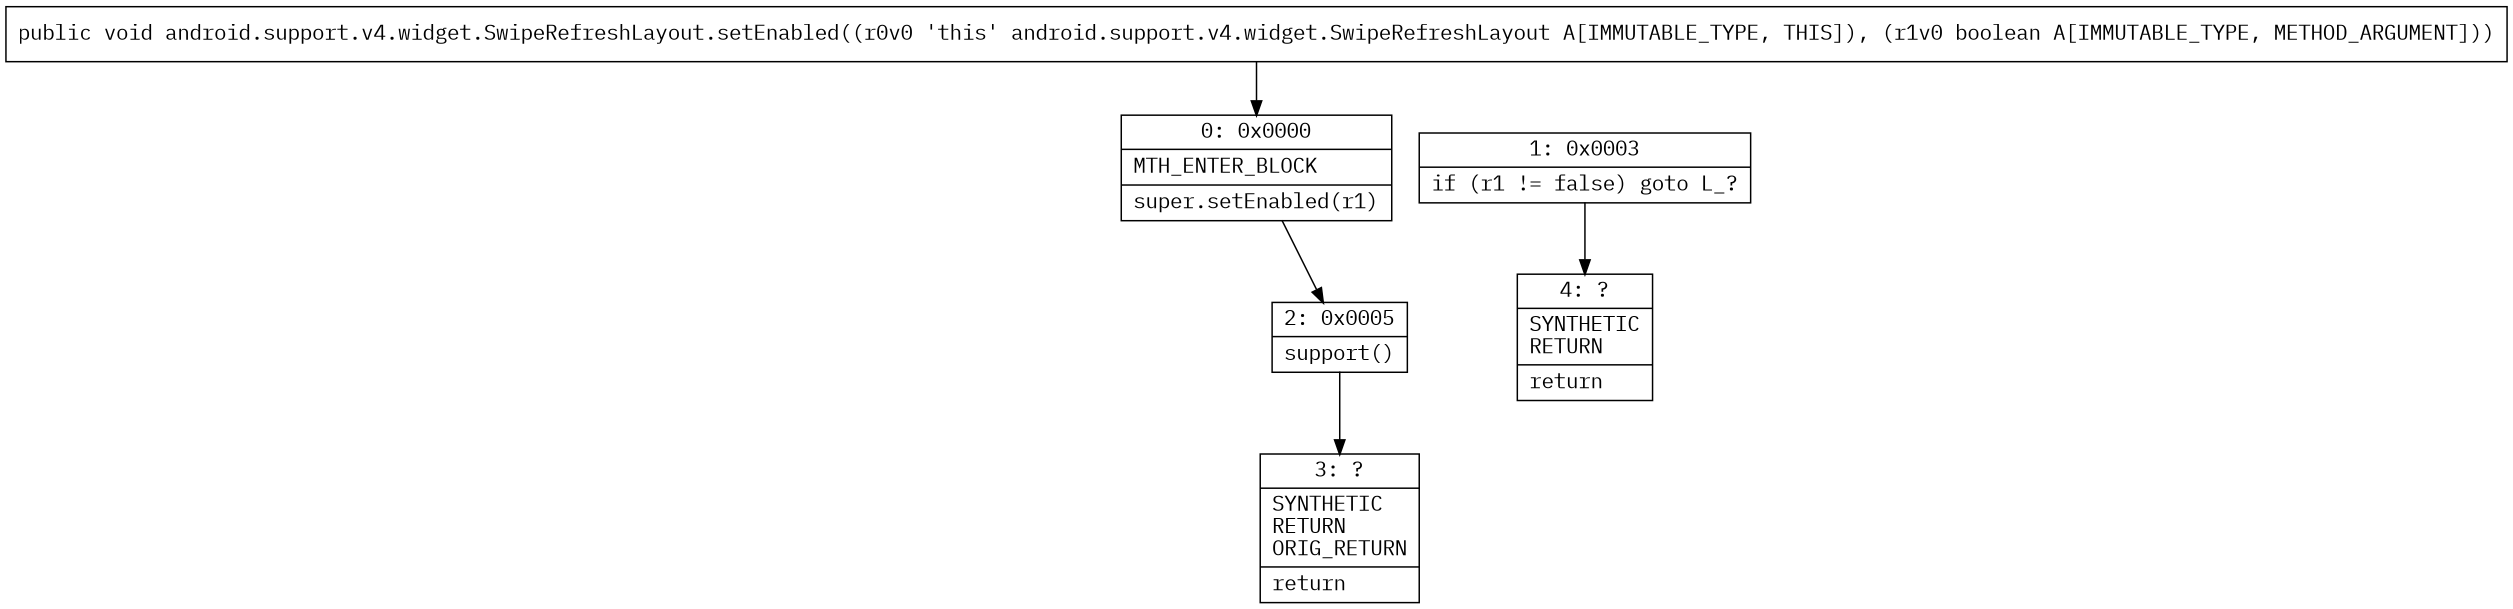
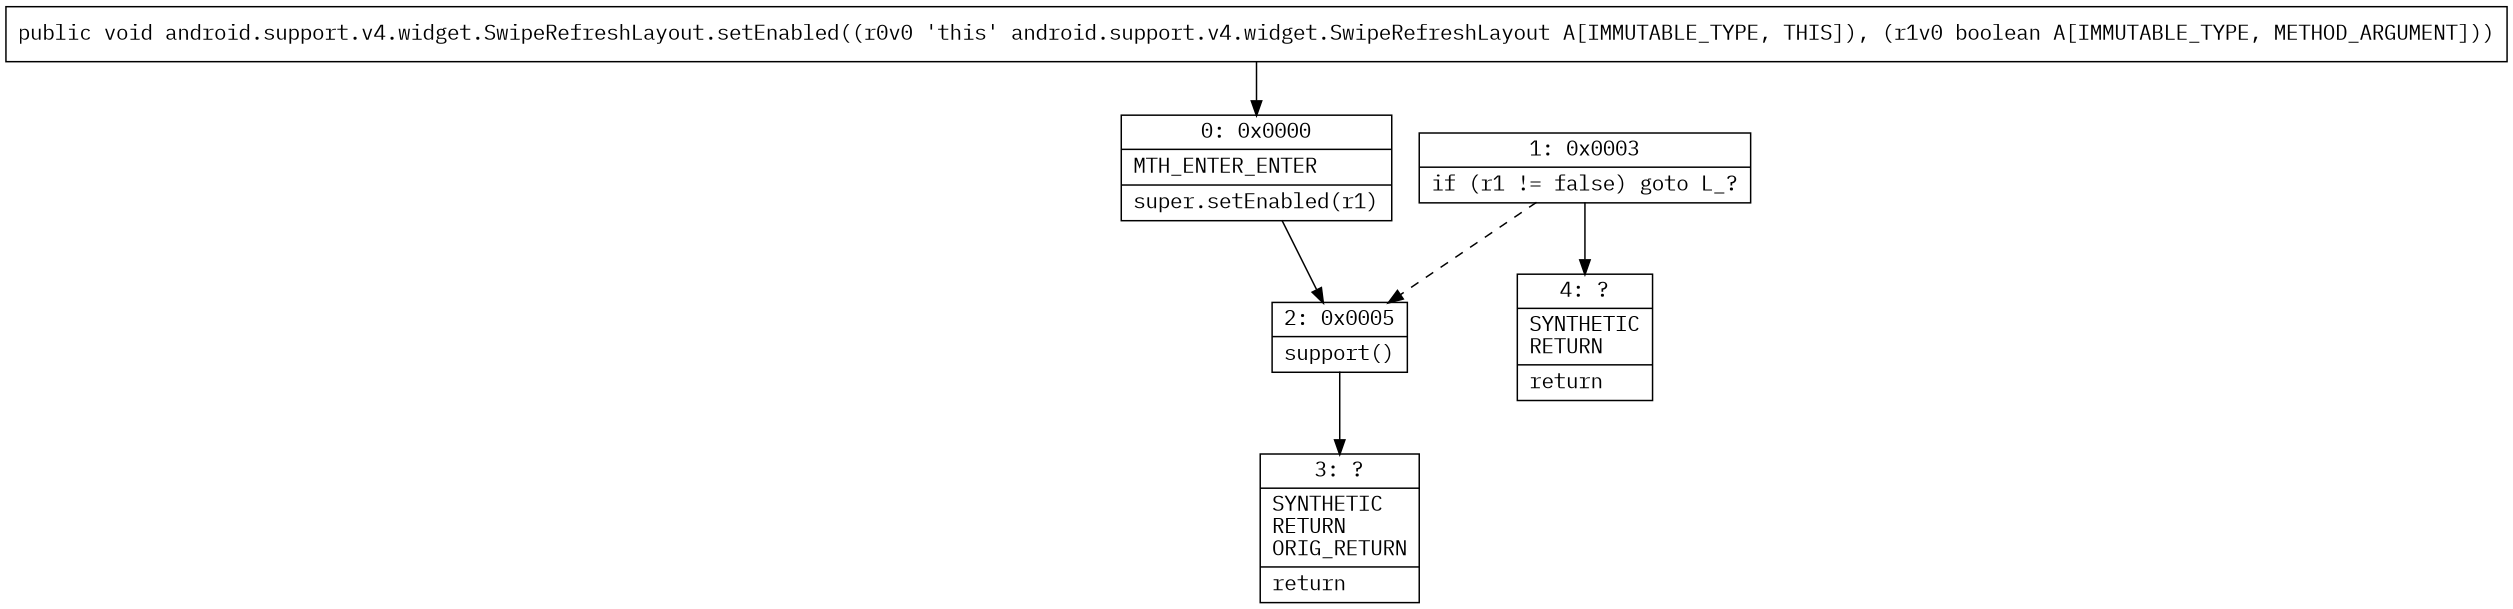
node "0: 0x0000": text "MTH_ENTER_BLOCK" -> "MTH_ENTER_ENTER"
edge "1: 0x0003" -> "2: 0x0005": added
